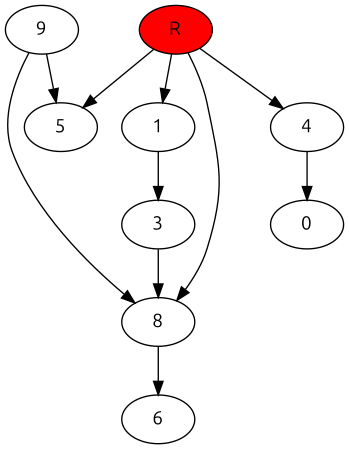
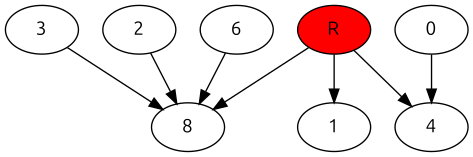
node "9": label "9" -> "2"
node "5": removed
edge "1" -> "3": removed
edge "4" -> "0": reversed
edge "8" -> "6": reversed
